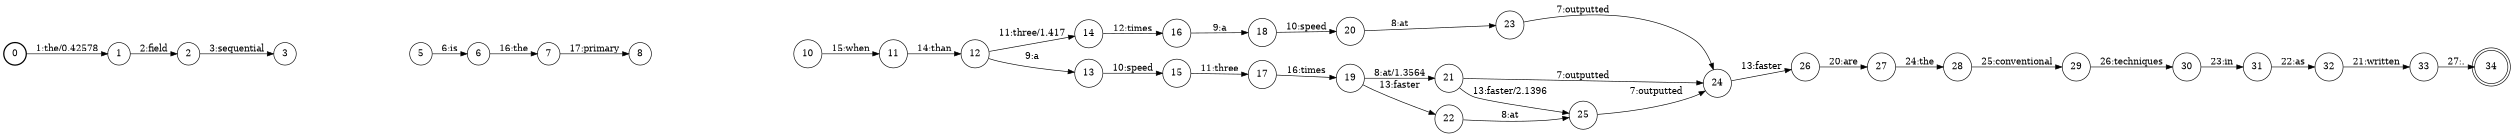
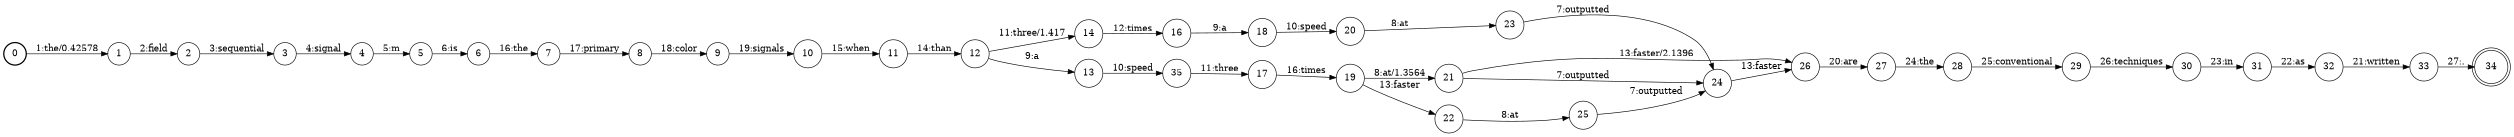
node "4": added
node "9": added
node "15": label "15" -> "35"
edge "21" -> "25": now "21" -> "26"
